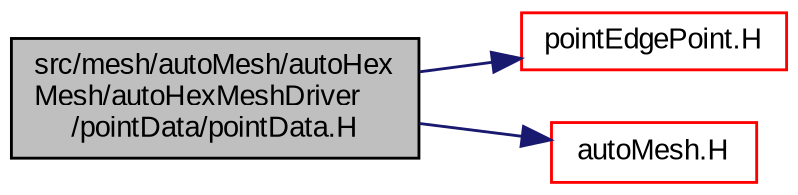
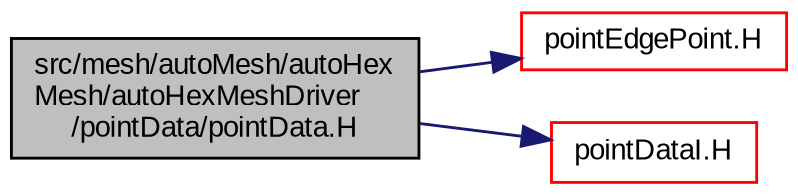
node "autoMesh.H": label "autoMesh.H" -> "pointDataI.H"
